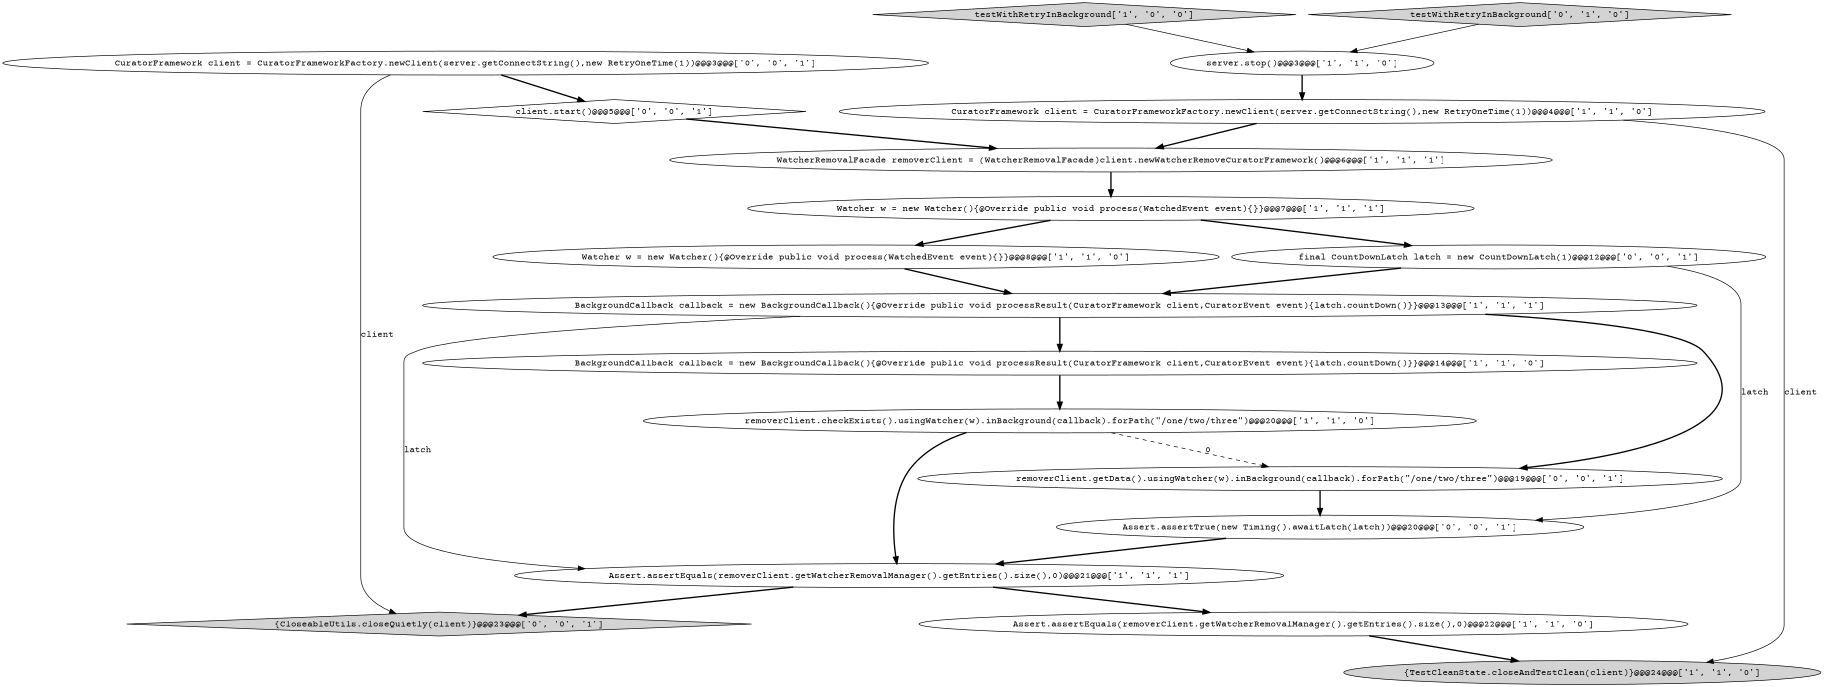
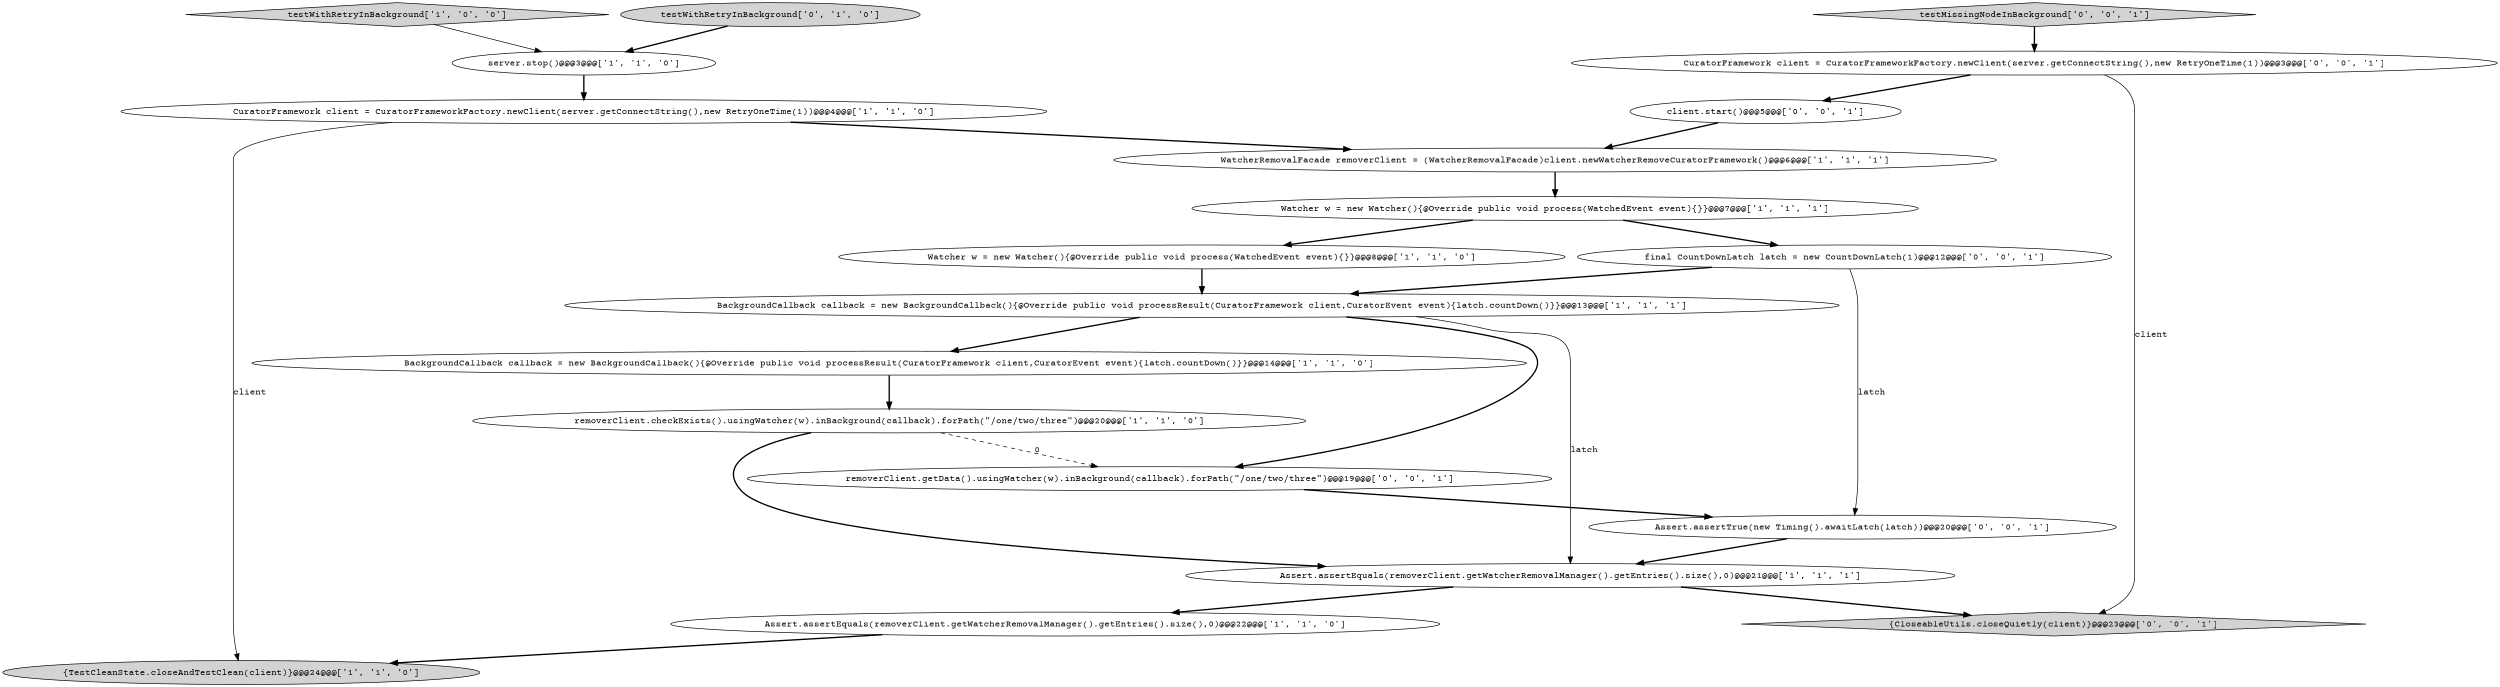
node "testWithRetryInBackground['0', '1', '0']": shape diamond -> ellipse
node "testMissingNodeInBackground['0', '0', '1']": added
edge "testWithRetryInBackground['0', '1', '0']" -> "server.stop()@@@3@@@['1', '1', '0']": style solid -> bold
node "client.start()@@@5@@@['0', '0', '1']": shape diamond -> ellipse
